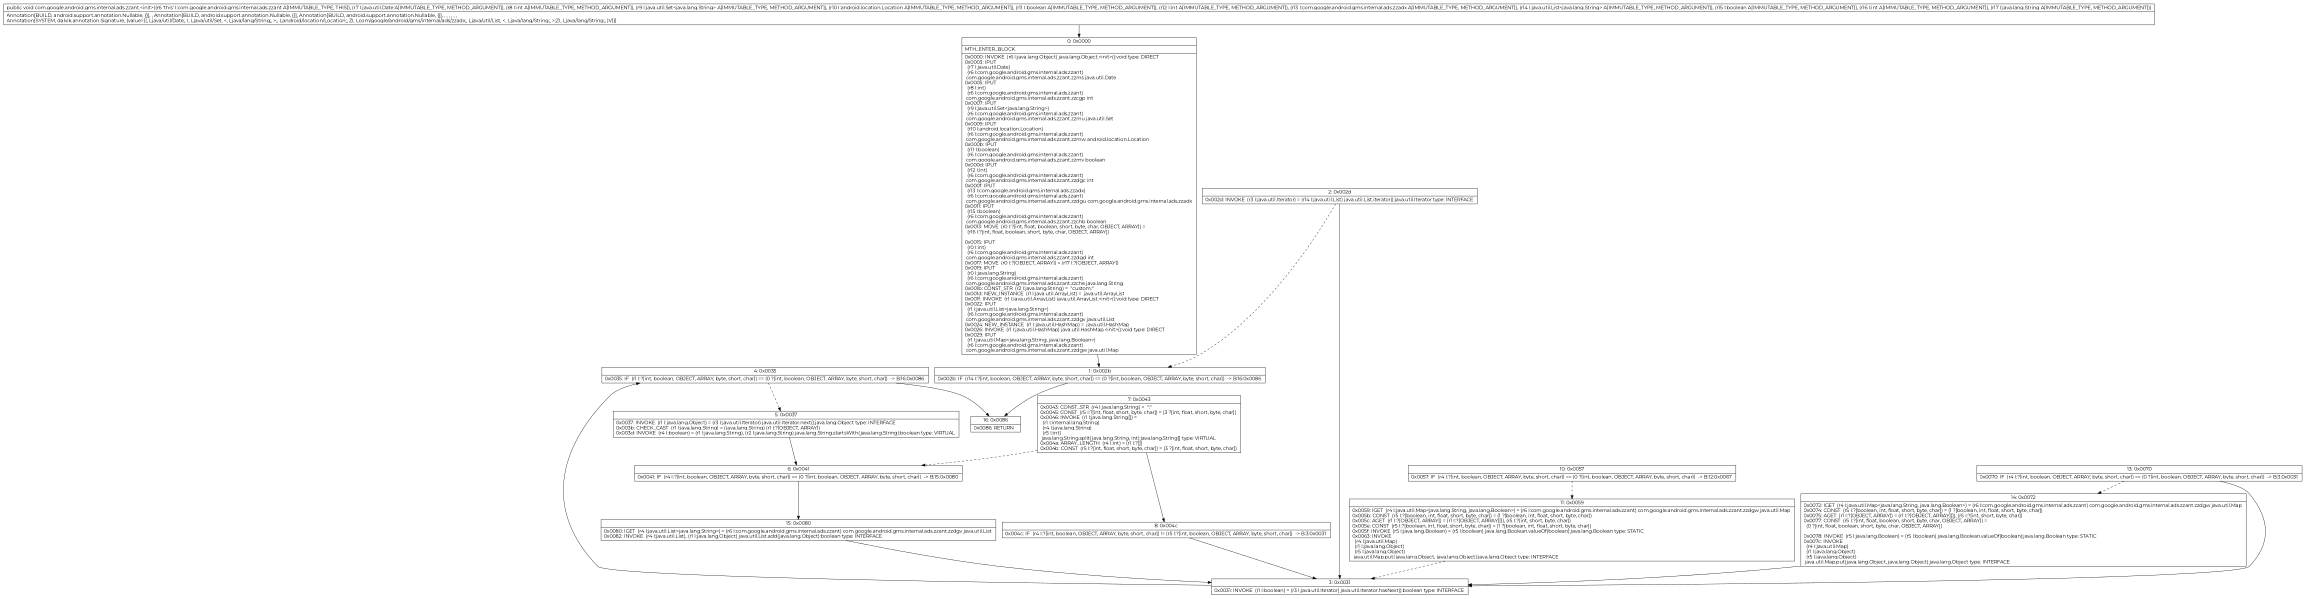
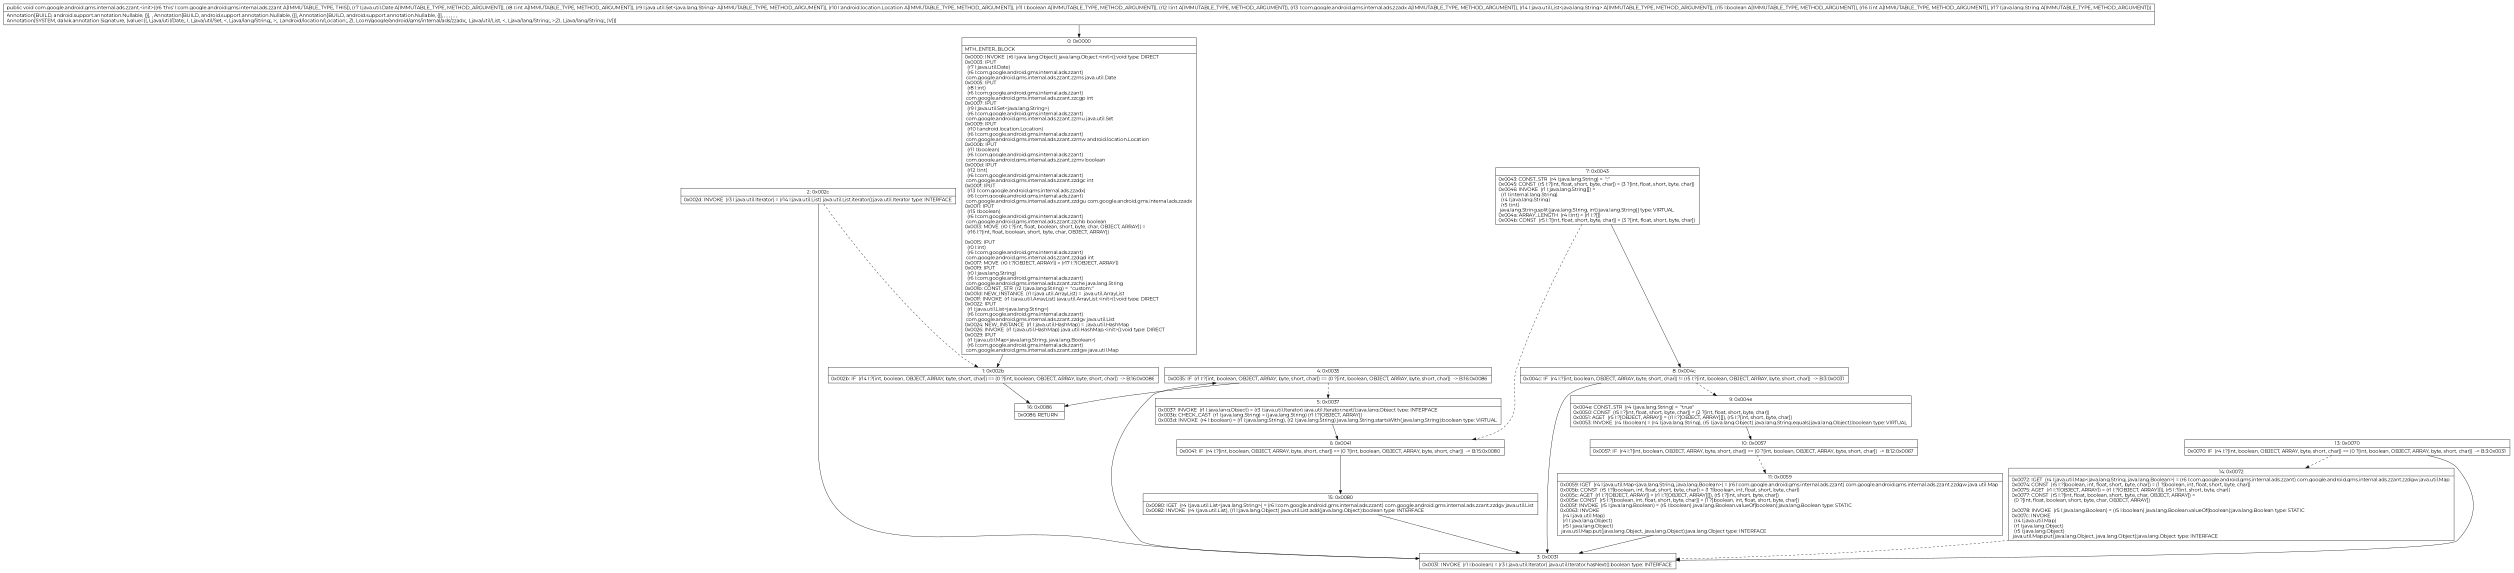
node "9: 0x004e": added
edge "11: 0x0059" -> "3: 0x0031": style dashed -> solid
edge "14: 0x0072" -> "3: 0x0031": style solid -> dashed
